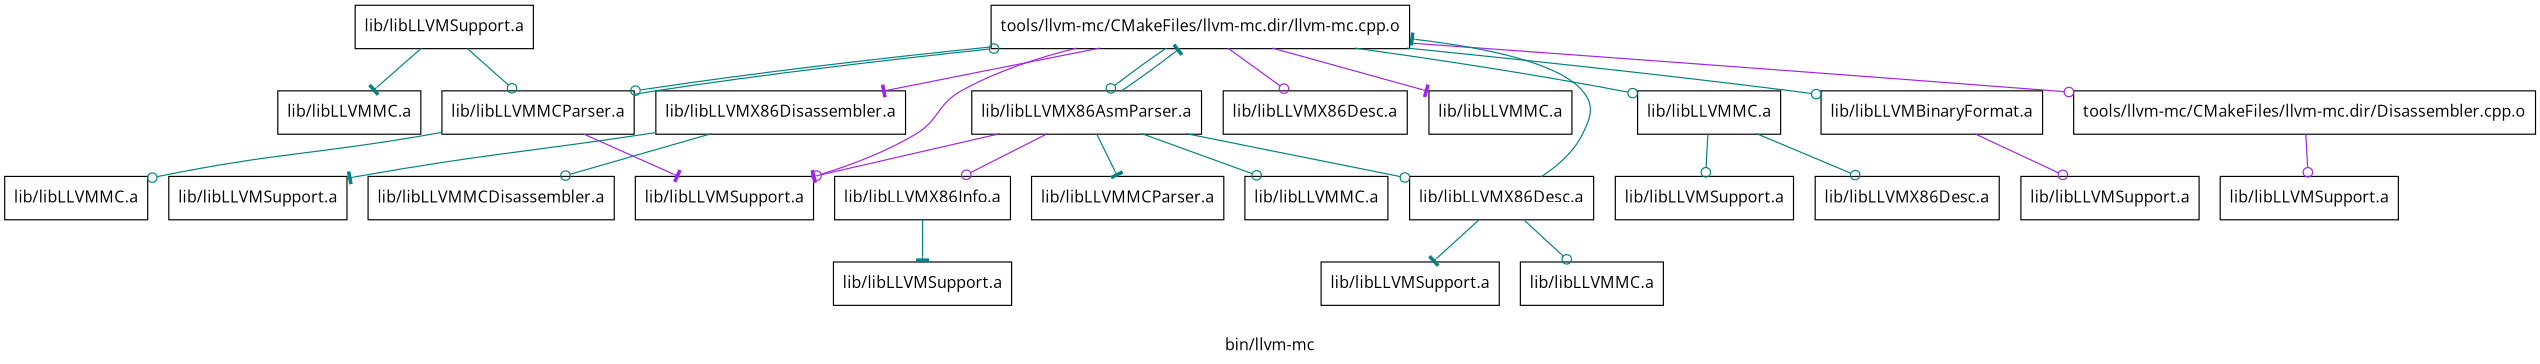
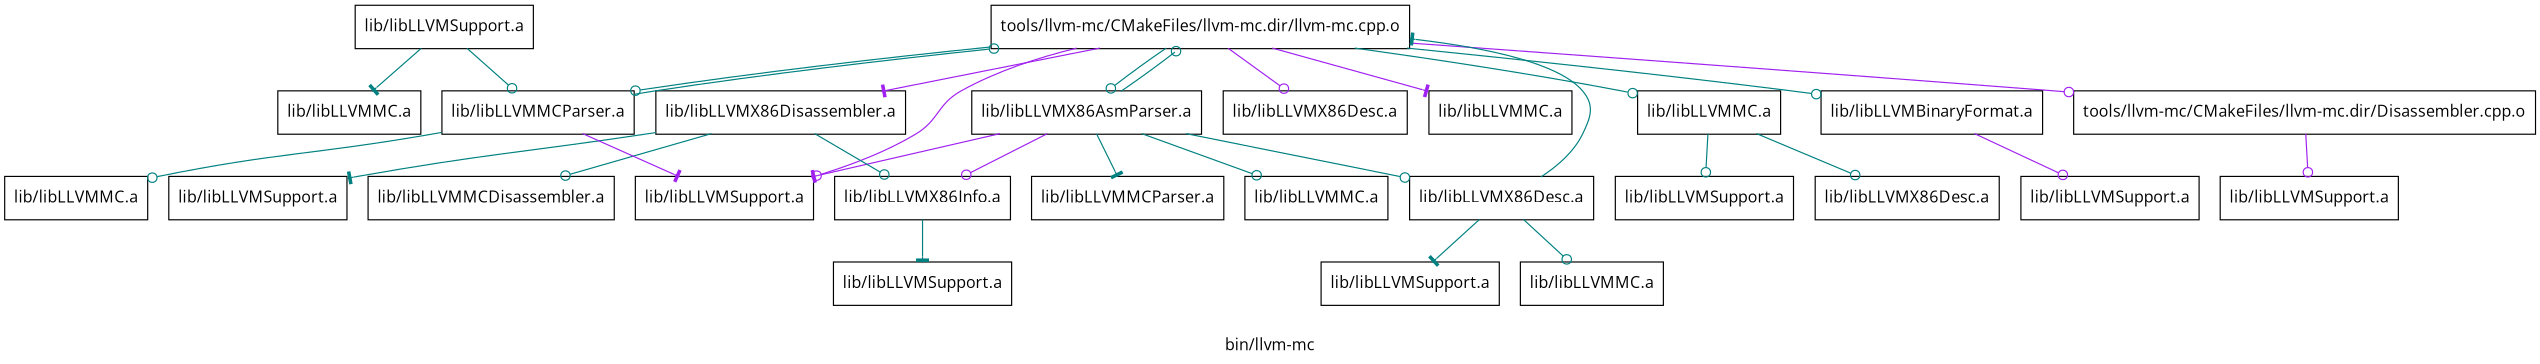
edge "lib/libLLVMX86AsmParser.a" -> "tools/llvm-mc/CMakeFiles/llvm-mc.dir/llvm-mc.cpp.o": arrowhead tee -> odot
edge "lib/libLLVMX86Disassembler.a" -> "lib/libLLVMX86Info.a": added
